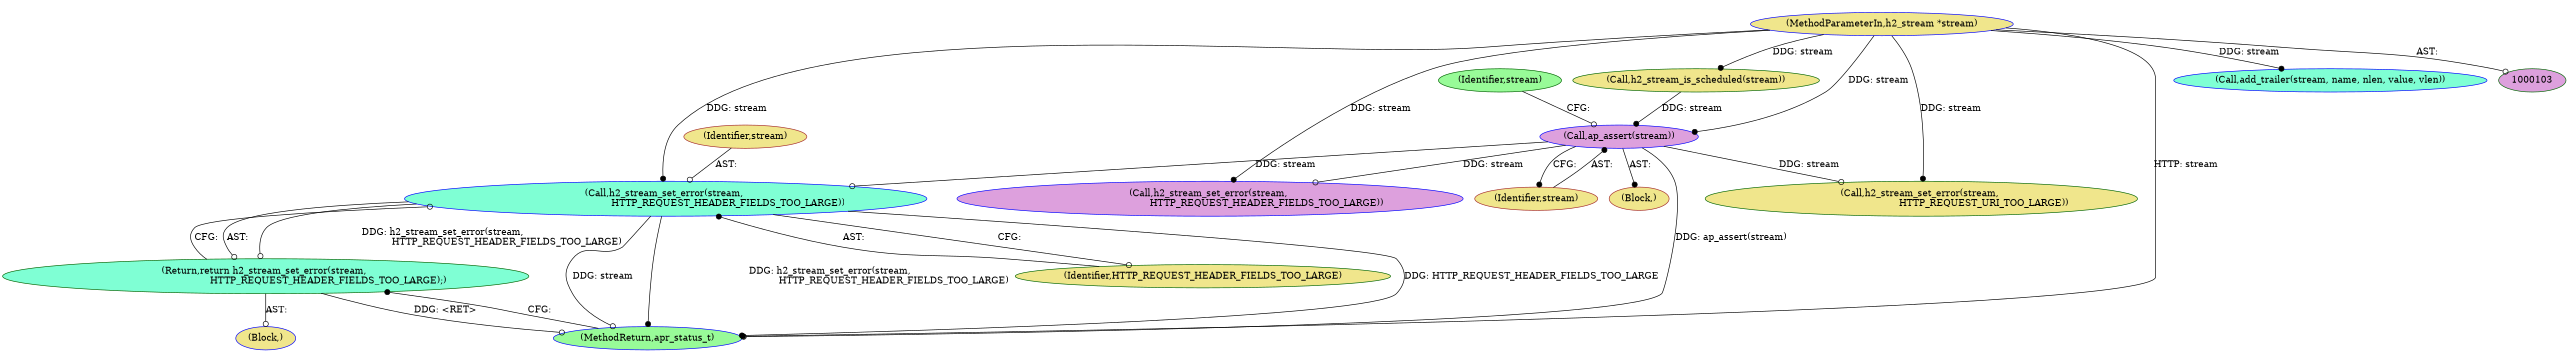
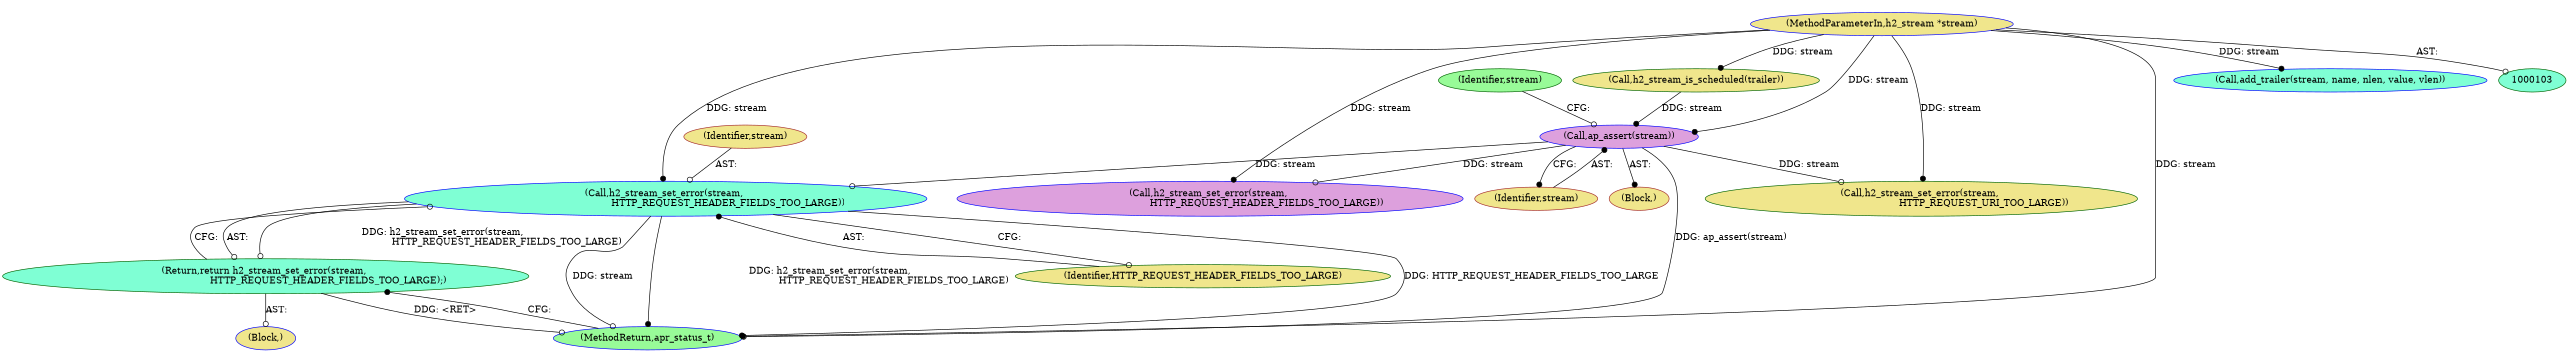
node "(Call,h2_stream_is_scheduled(stream))": label "(Call,h2_stream_is_scheduled(stream))" -> "(Call,h2_stream_is_scheduled(trailer))"
node "1000103": fillcolor plum -> aquamarine
edge "(MethodParameterIn,h2_stream *stream)" -> "(MethodReturn,apr_status_t)": label "HTTP: stream" -> "DDG: stream"
